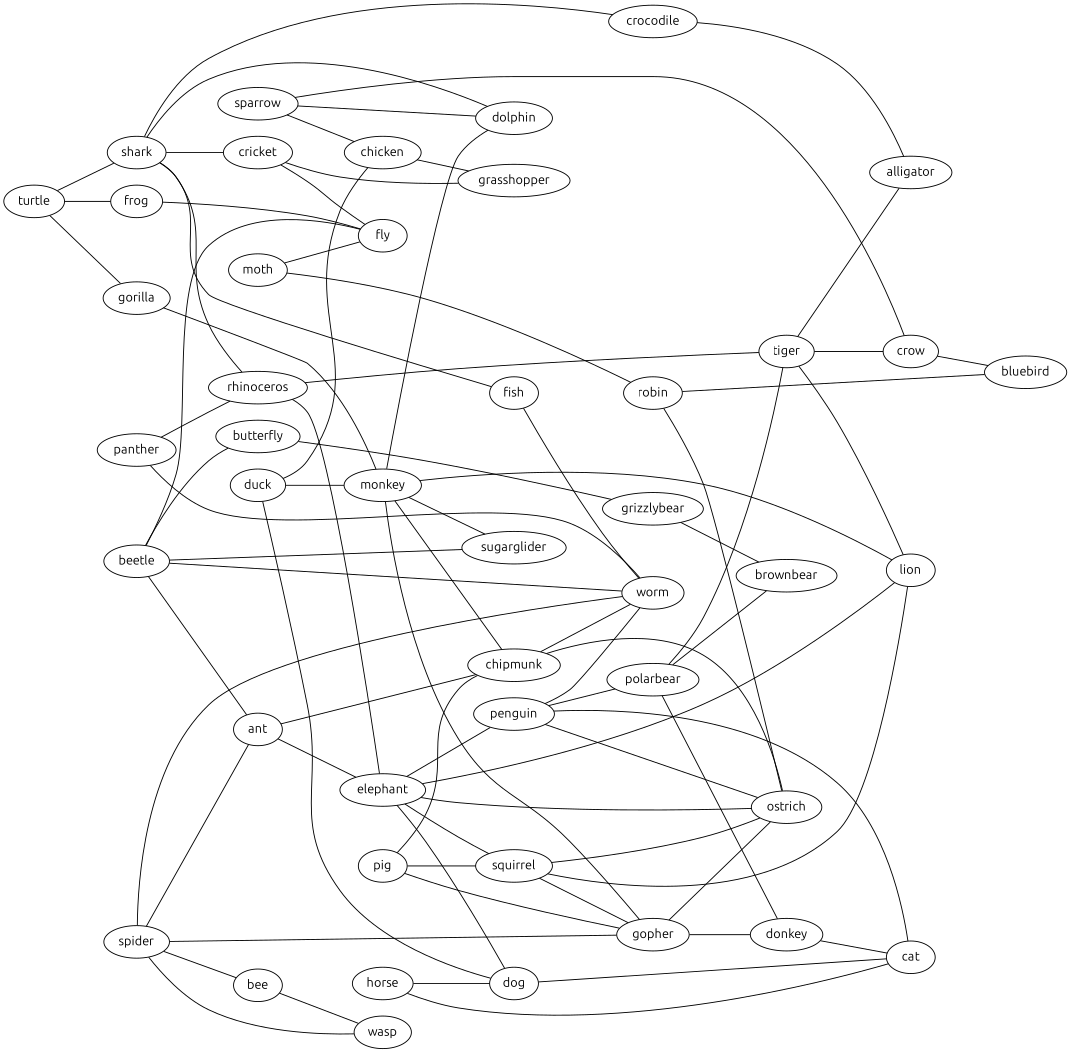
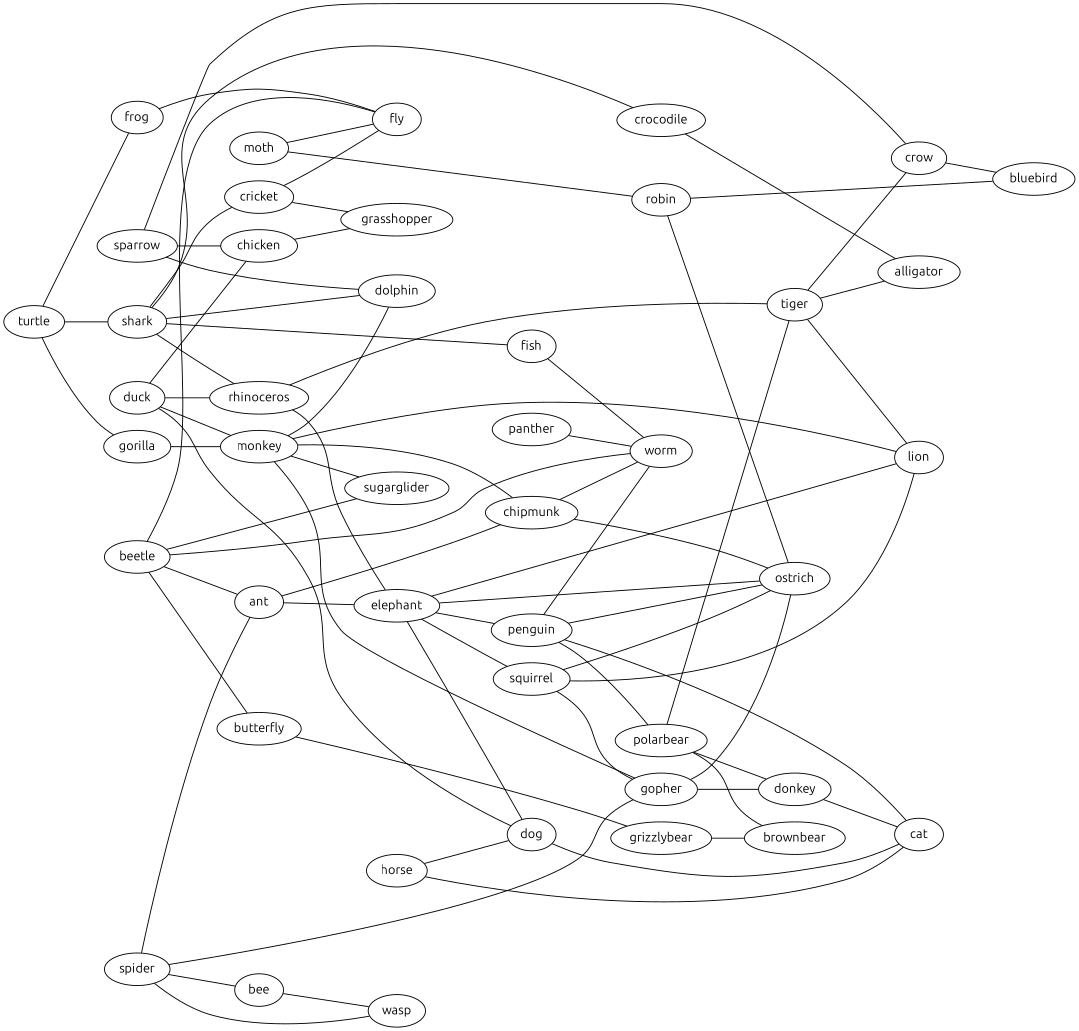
edge "rhinoceros" -- "panther": now "rhinoceros" -- "duck"
edge "worm" -- "spider": removed
node "pig": removed
